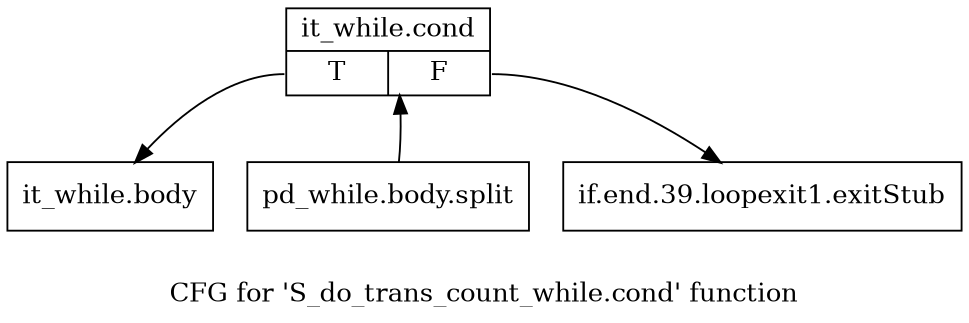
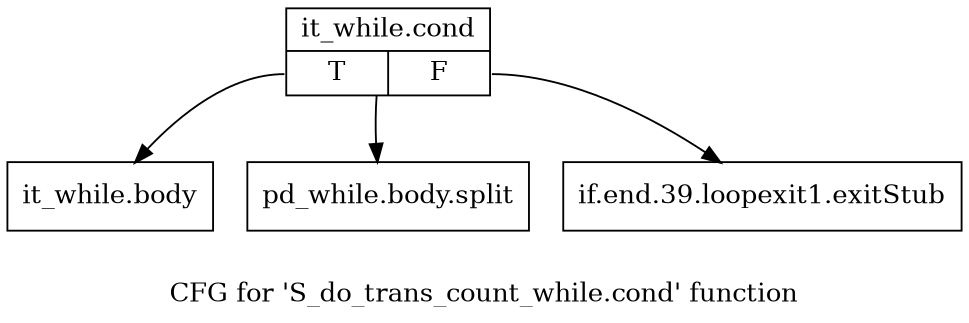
edge "pd_while.body.split" -> "it_while.cond": reversed
